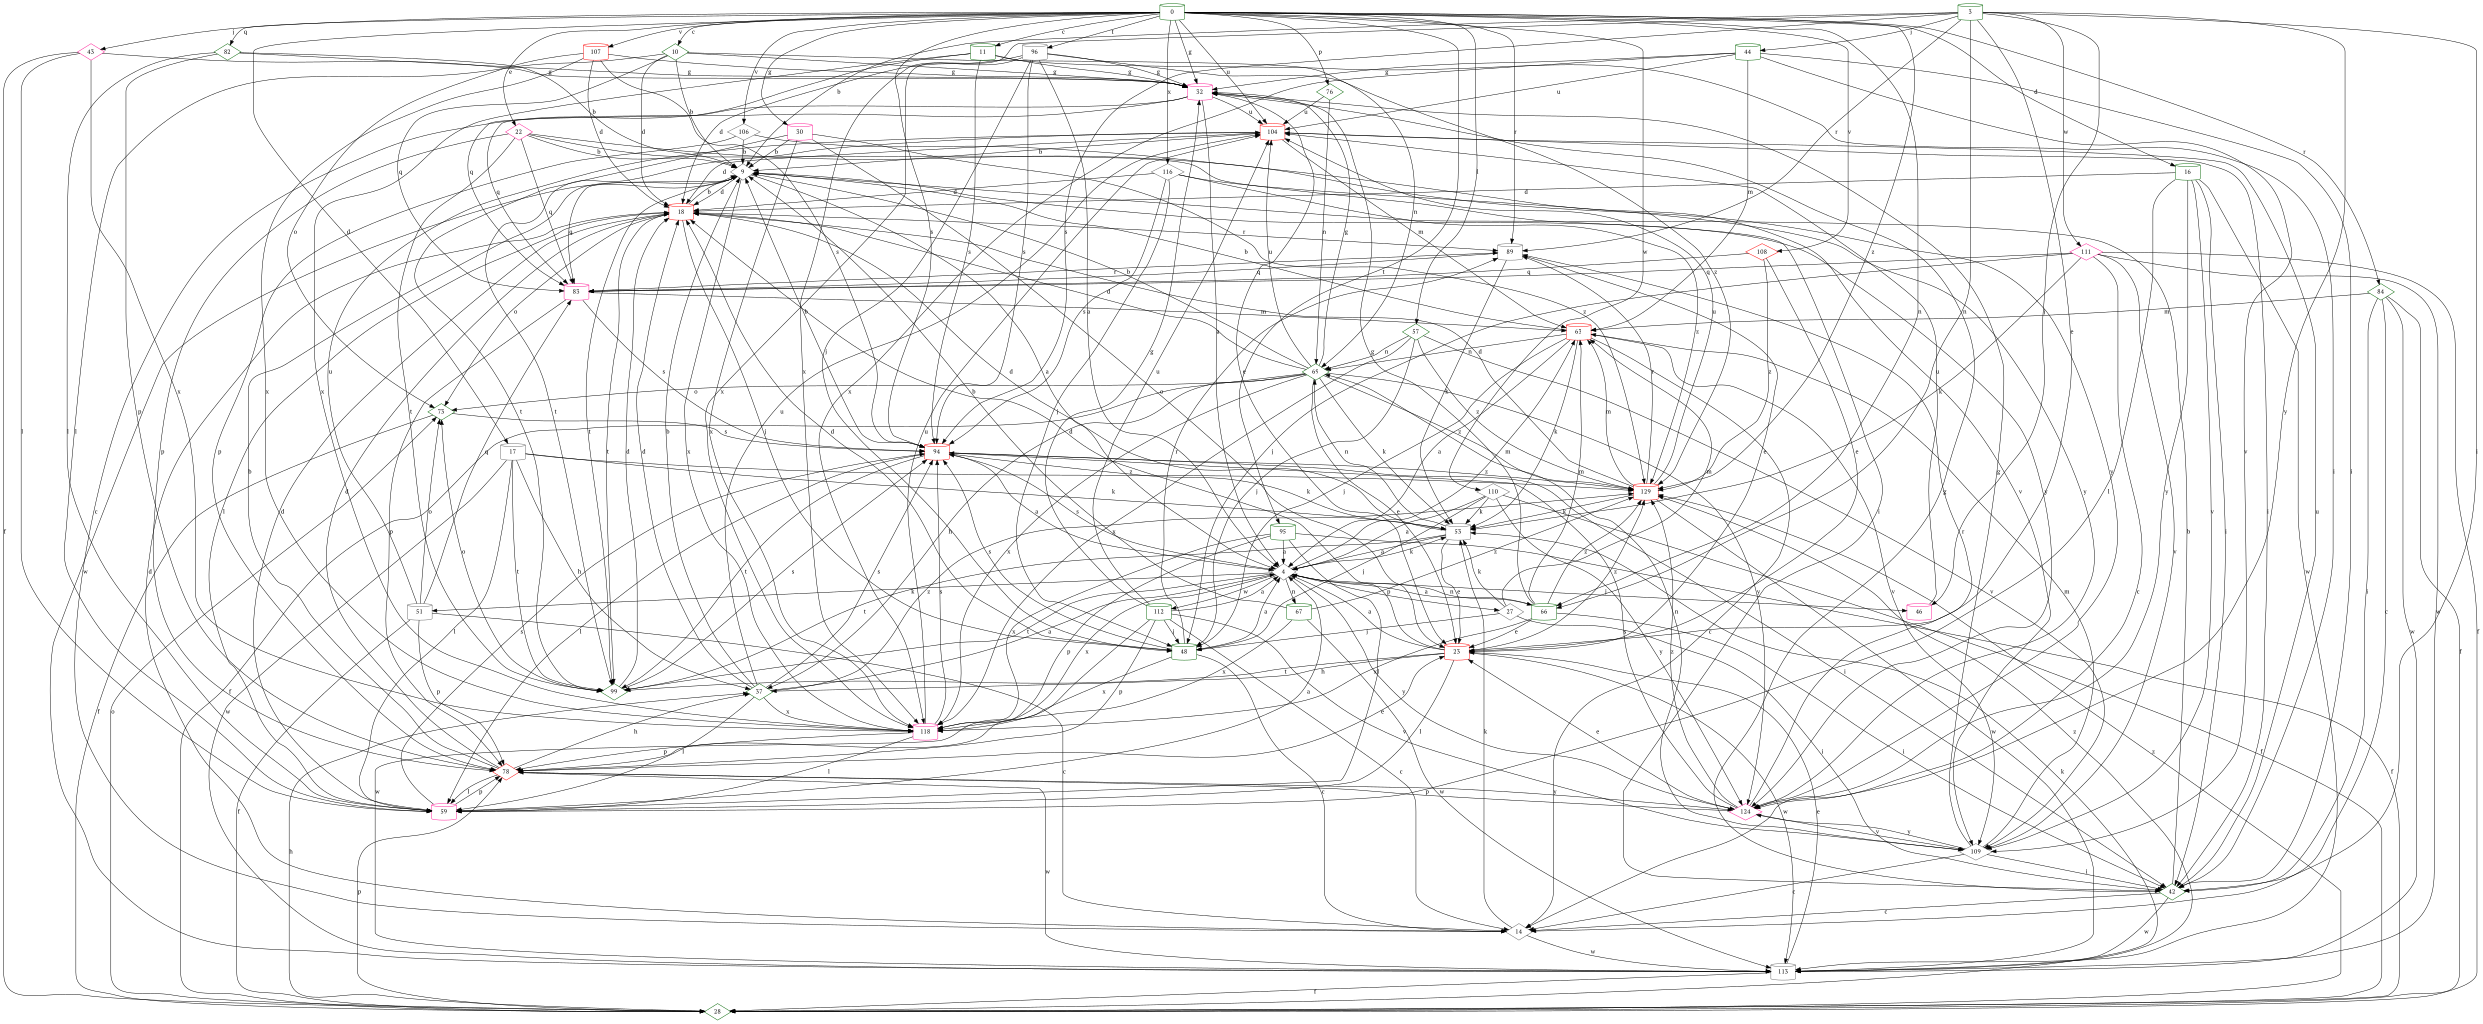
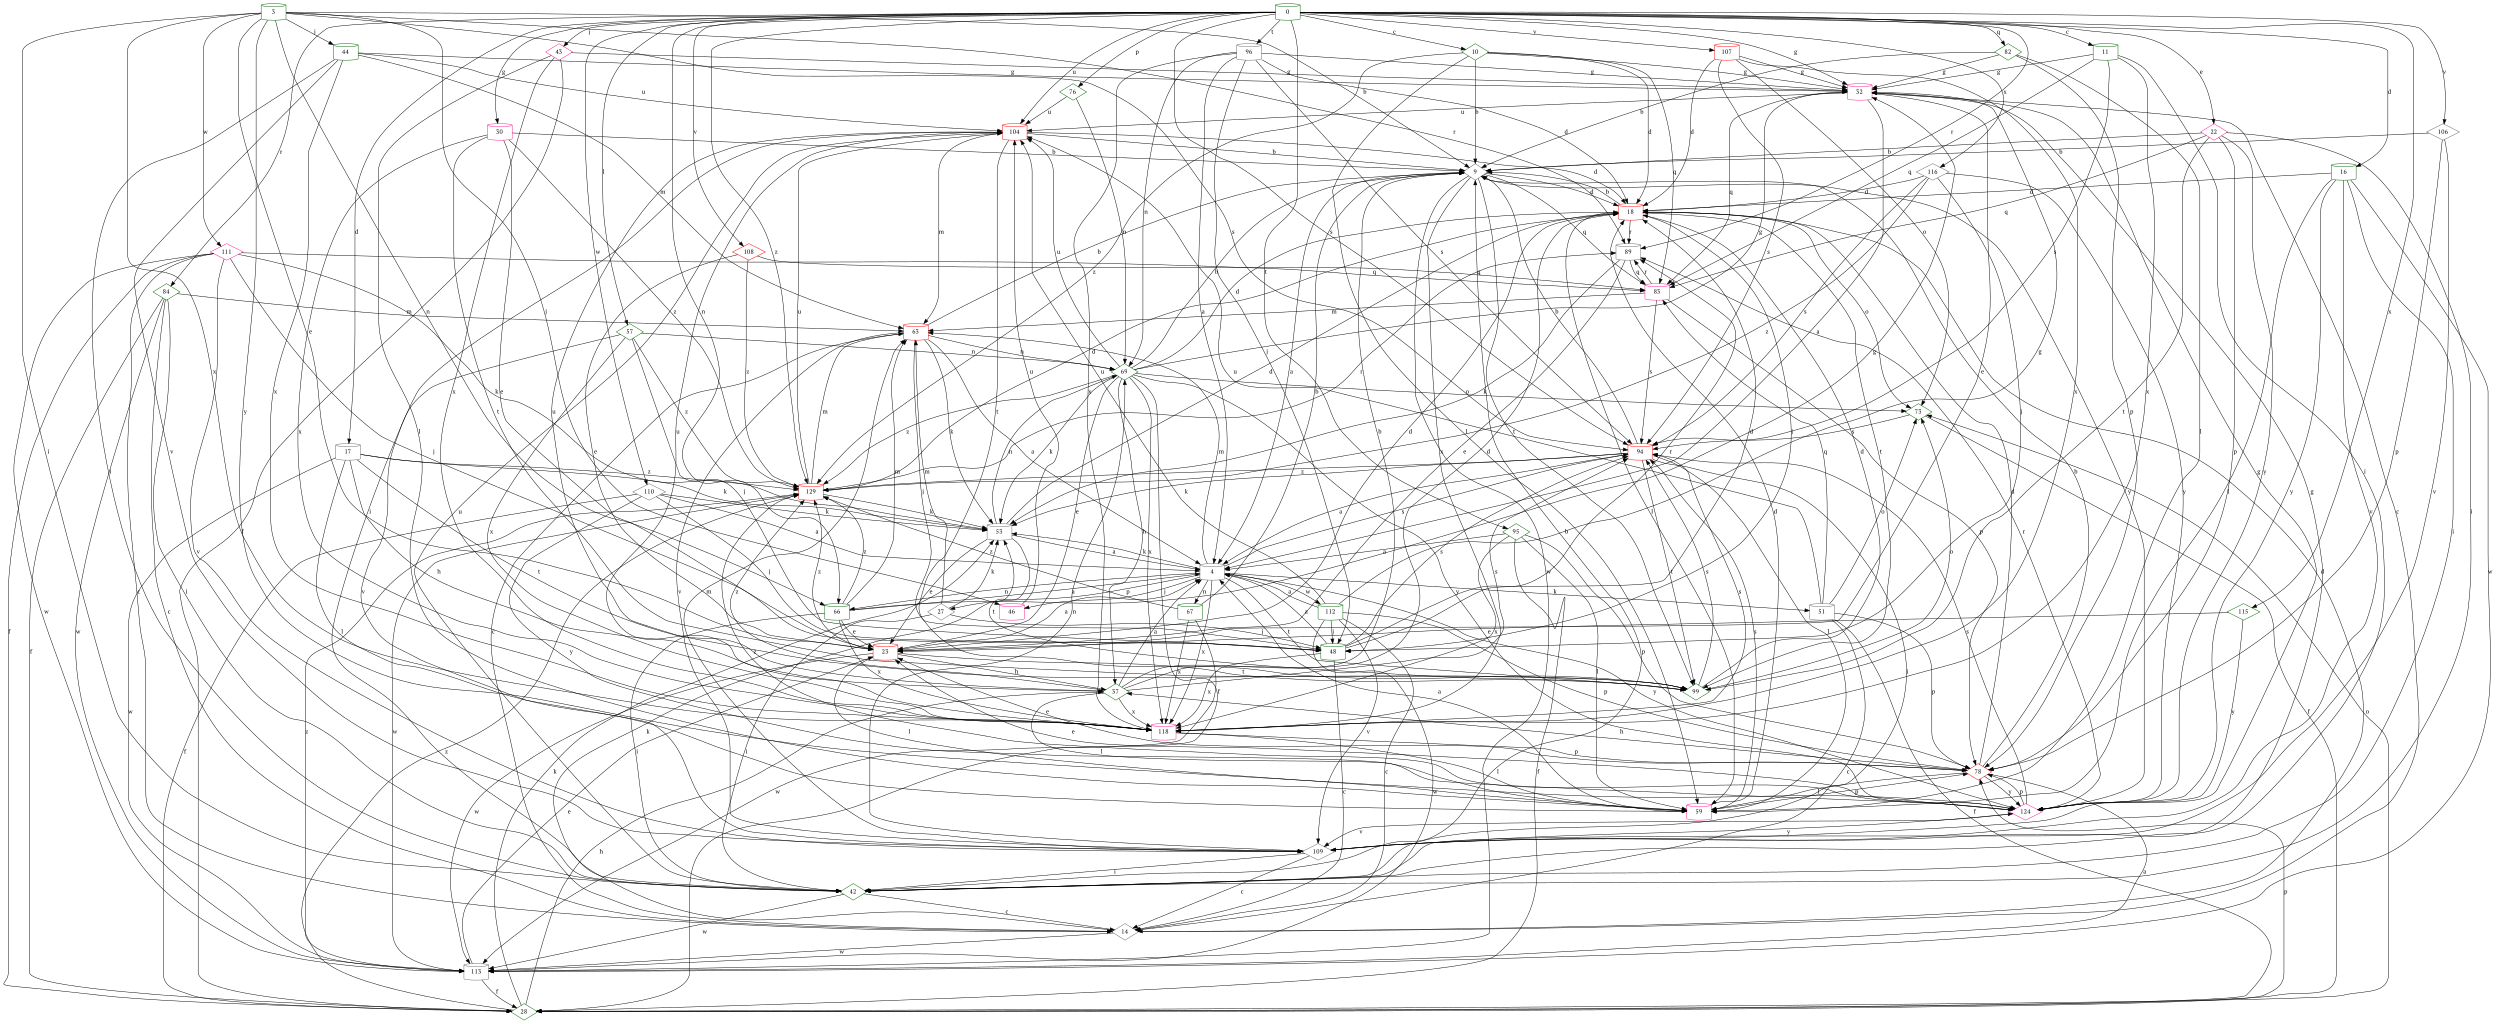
edge "30" -> "23": label "o" -> "e"
node "95": shape cylinder -> diamond
node "4": shape diamond -> cylinder
node "115": added
edge "78" -> "113": label "w" -> "a"
